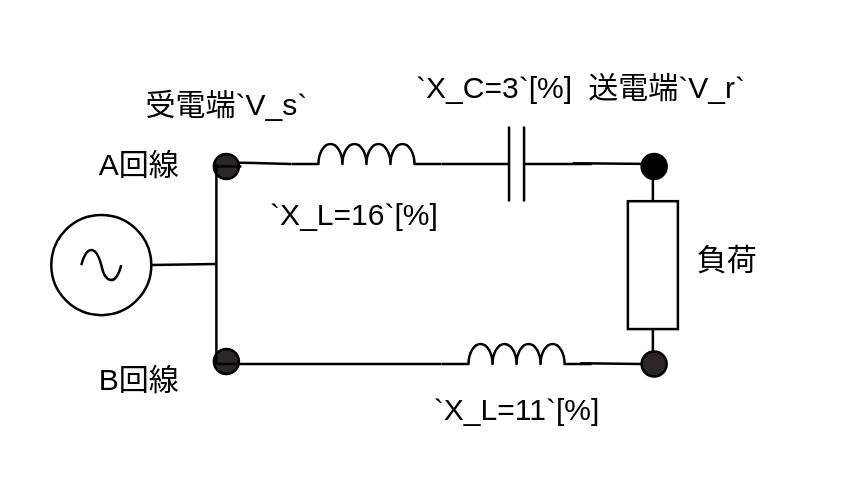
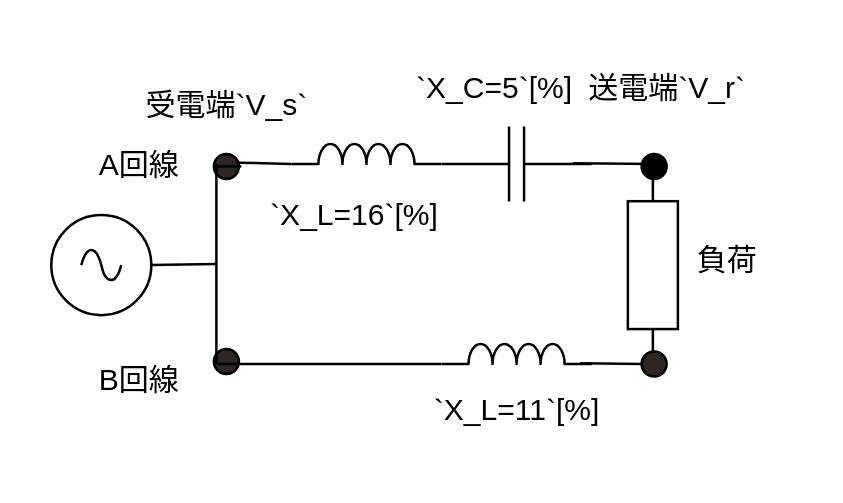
node "`X_C=3`[%]": label "`X_C=3`[%]" -> "`X_C=5`[%]"
